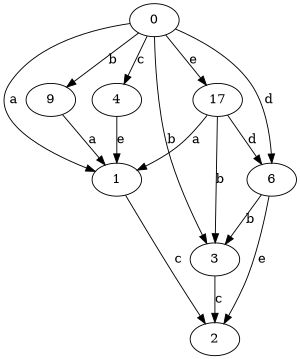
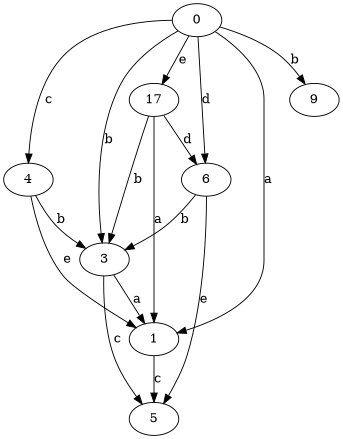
edge "9" -> "1": now "3" -> "1"
edge "4" -> "3": added, label "b"
node "2": label "2" -> "5"
